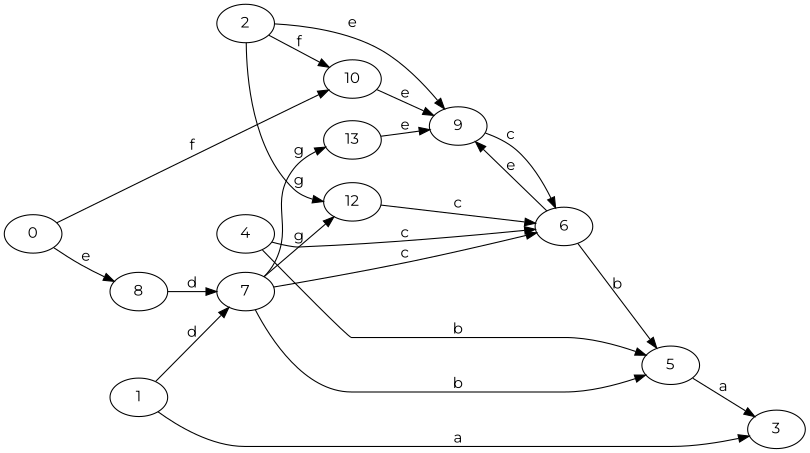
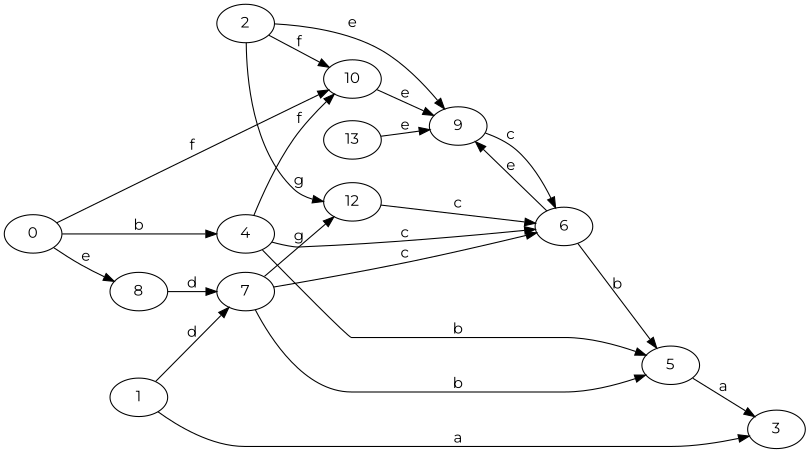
edge "4" -> "10": added, label "f"
edge "7" -> "13": removed, label "g"
edge "0" -> "4": added, label "b"
